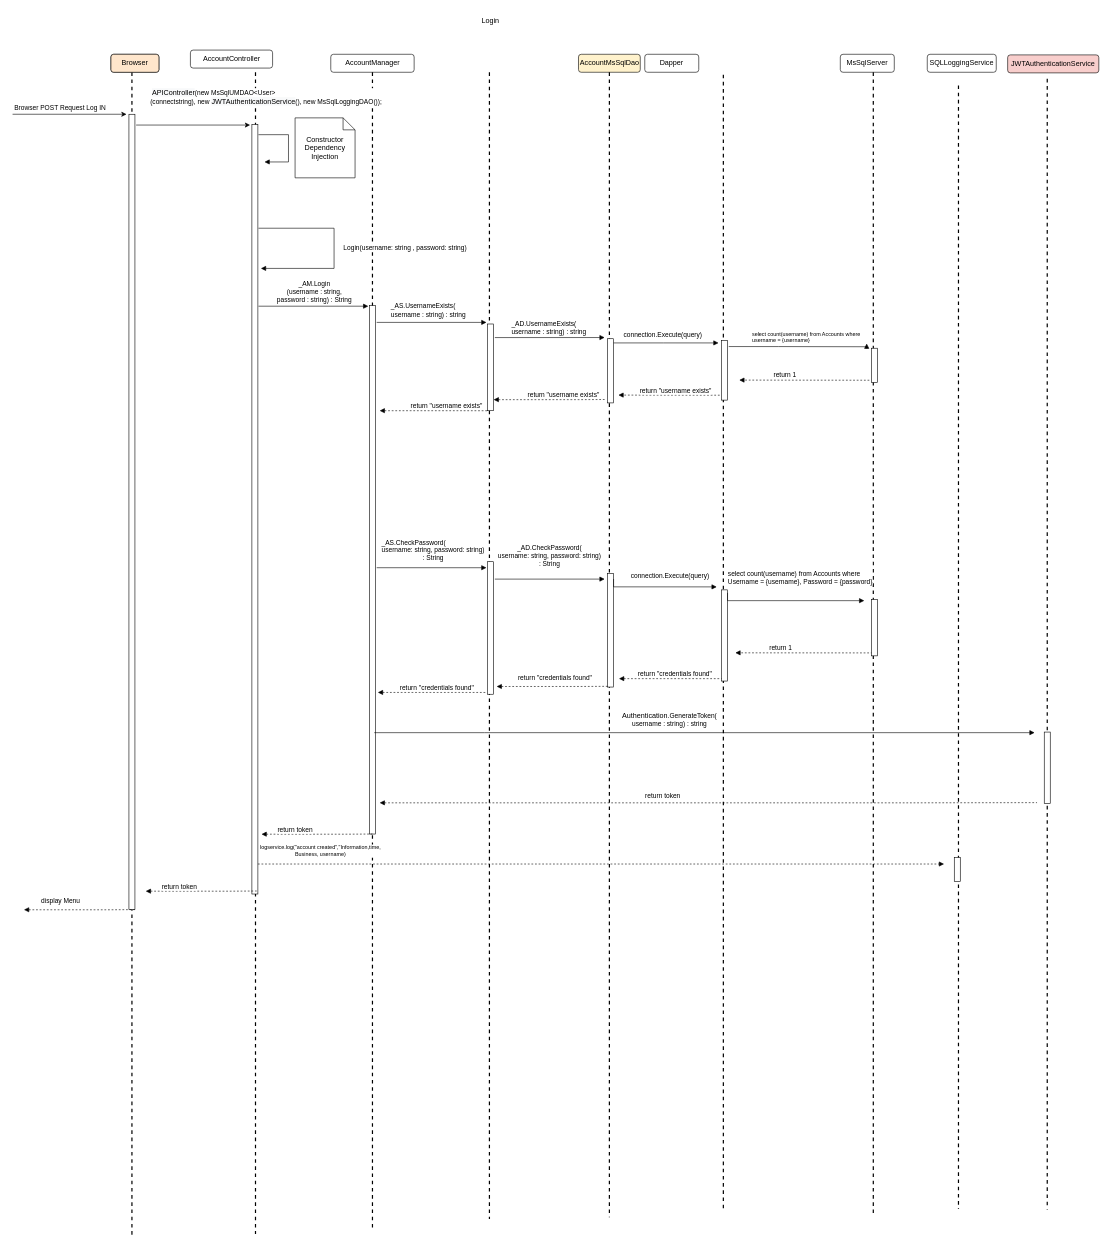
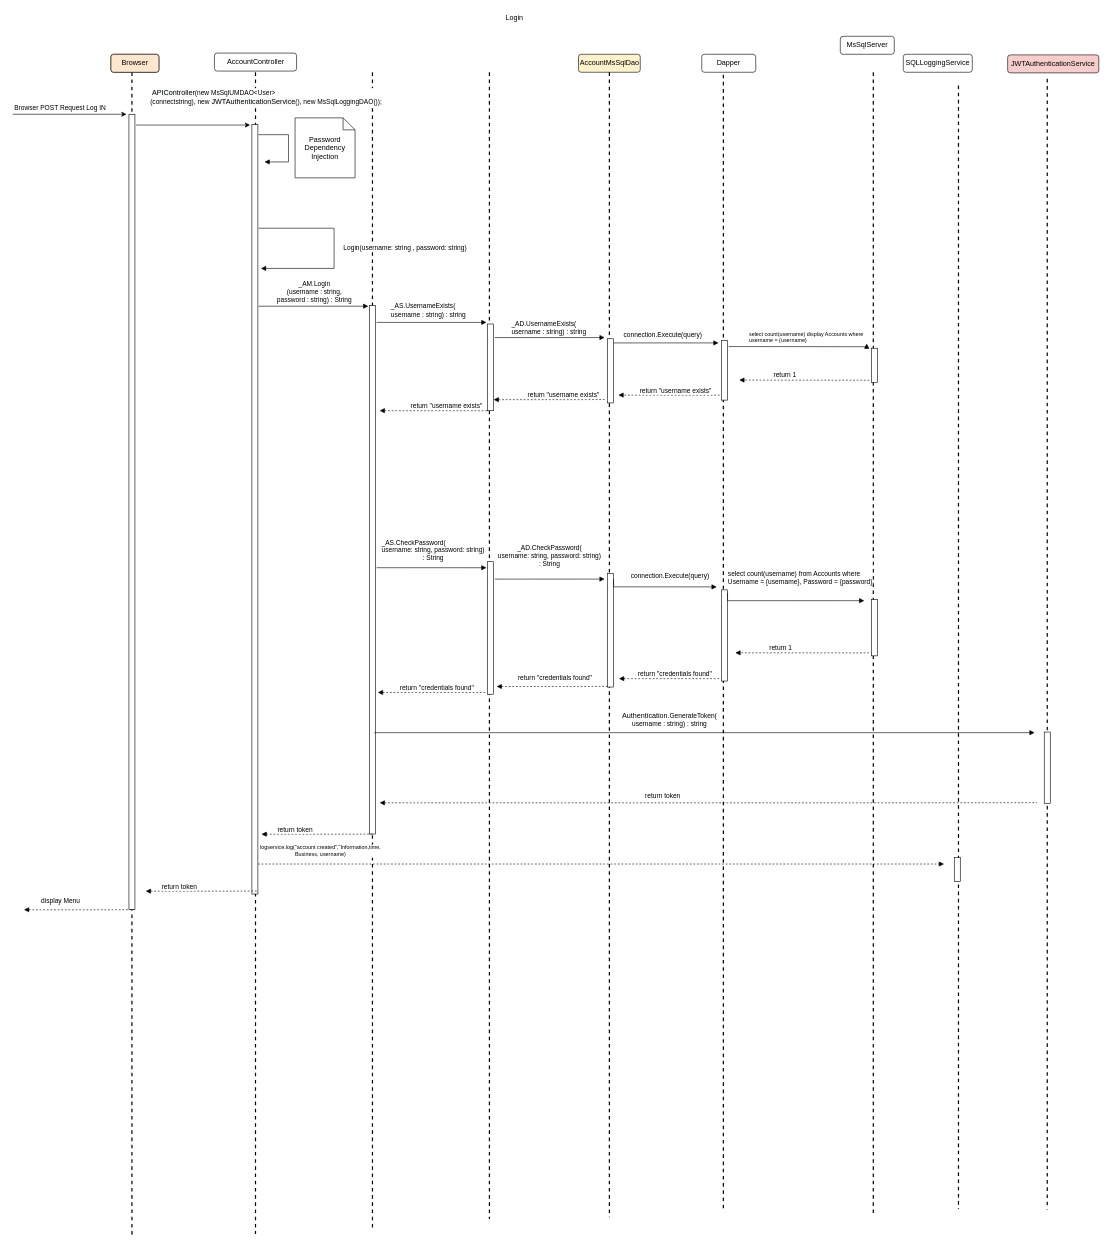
node "Login": moved (491, 21) -> (515, 18)
node "AccountController": moved (231, 59) -> (255, 62)
node "AccountManager": removed
node "Dapper": moved (672, 63) -> (729, 63)
node "MsSqlServer": moved (867, 63) -> (867, 45)
node "SQLLoggingService": moved (962, 63) -> (938, 63)
node "Constructor Dependency Injection": label "Constructor Dependency Injection" -> "Password Dependency Injection"
node "select count(username) from Accounts where username = {username}": label "select count(username) from Accounts where username = {username}" -> "select count(username) display Accounts where username = {username}"
